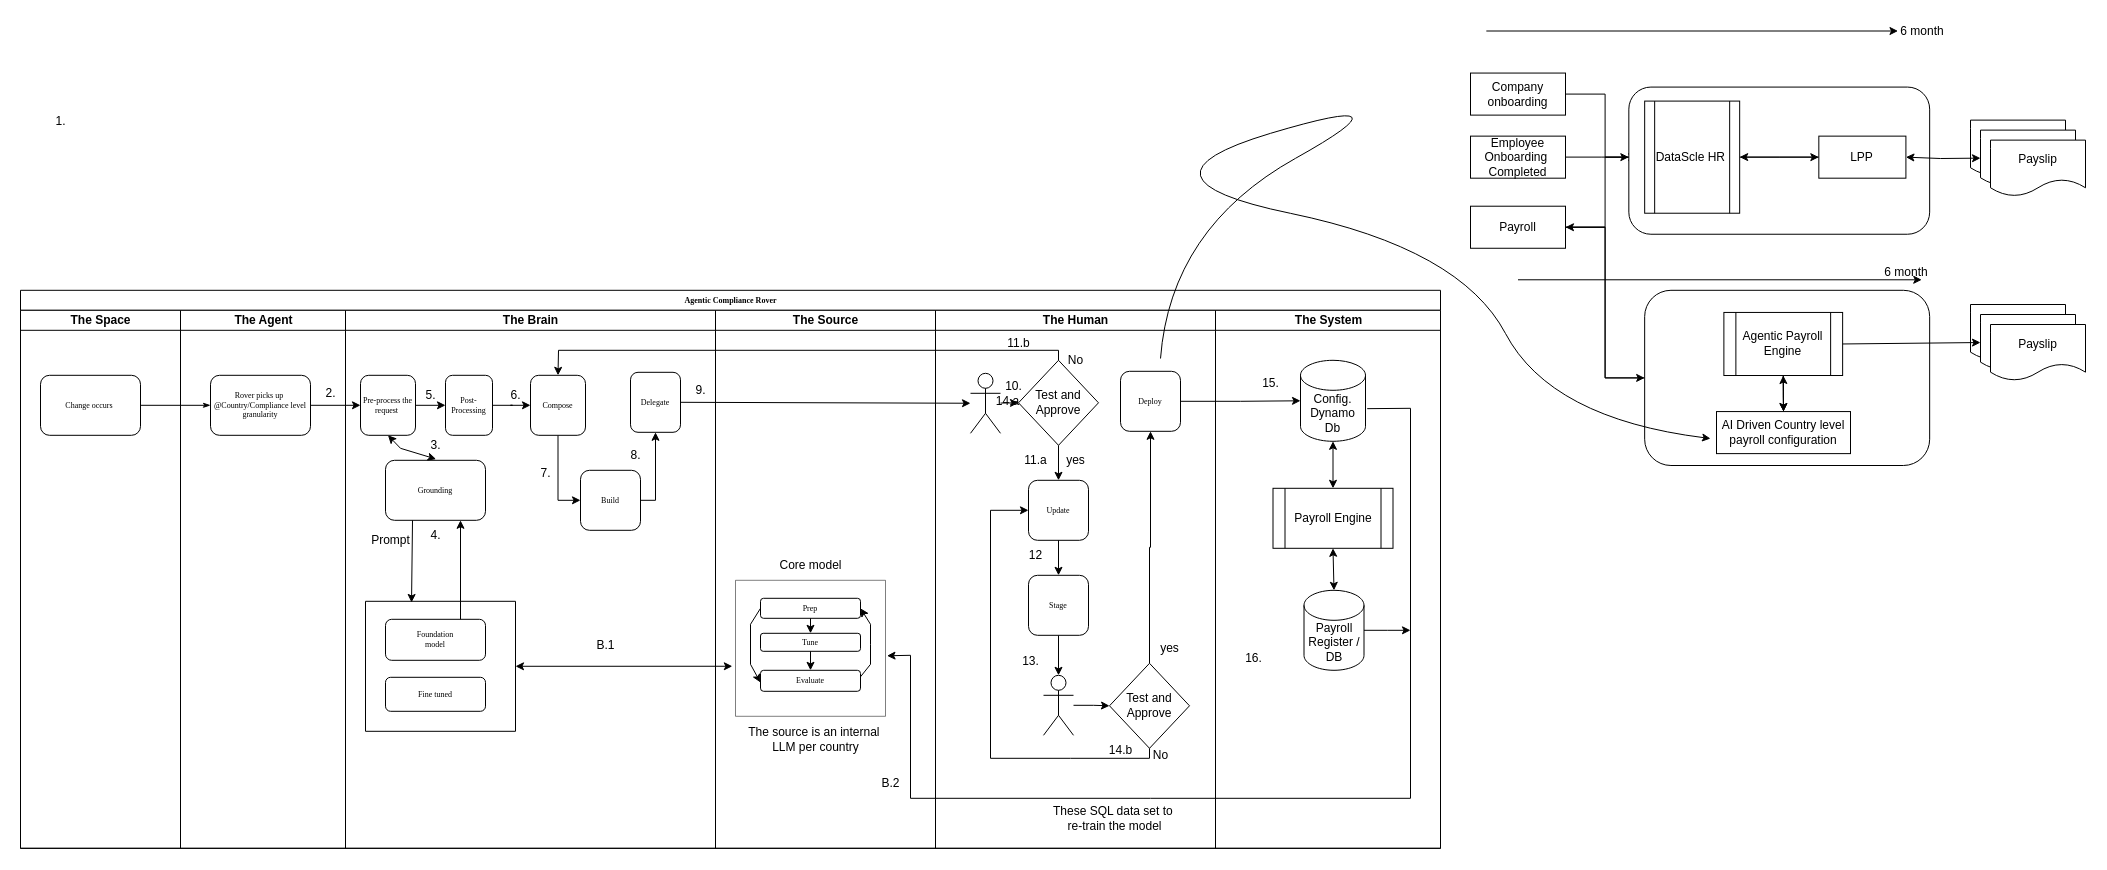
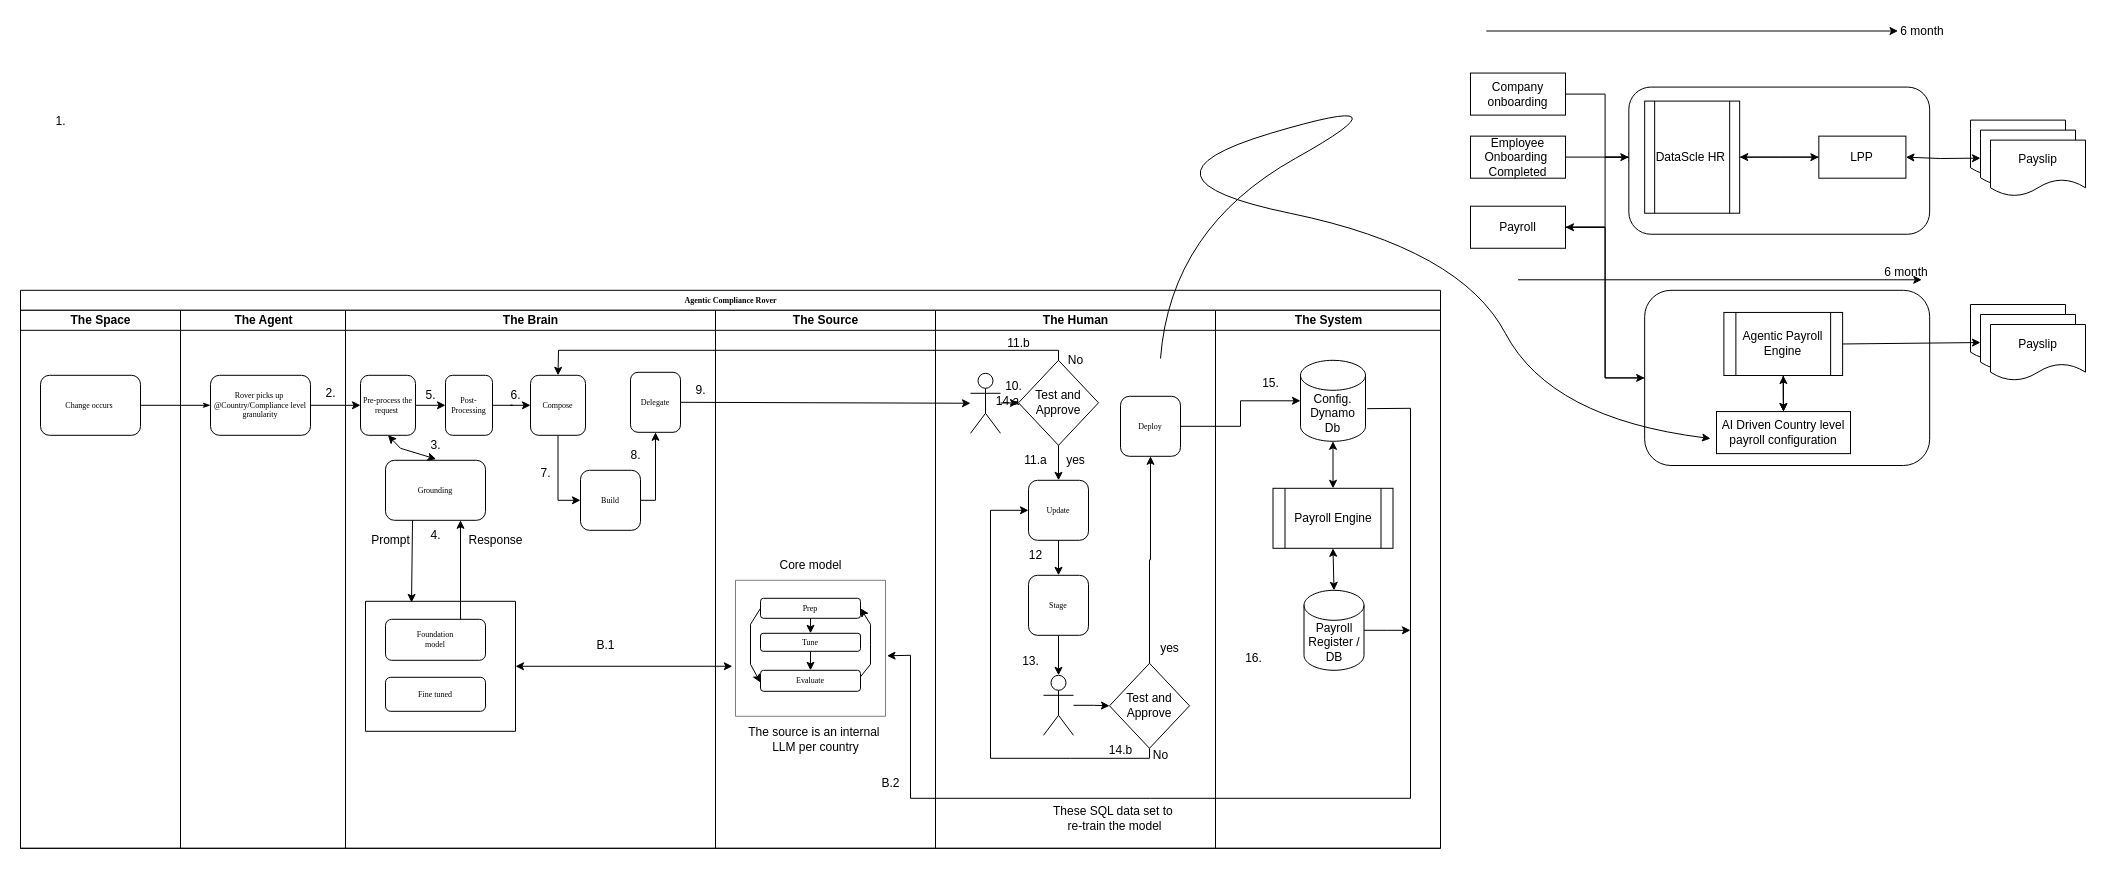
node "Deploy": moved (1151, 401) -> (1151, 426)
node "Response": added
